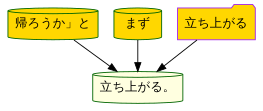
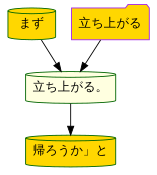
edge "帰ろうか」と" -> "立ち上がる。": reversed
